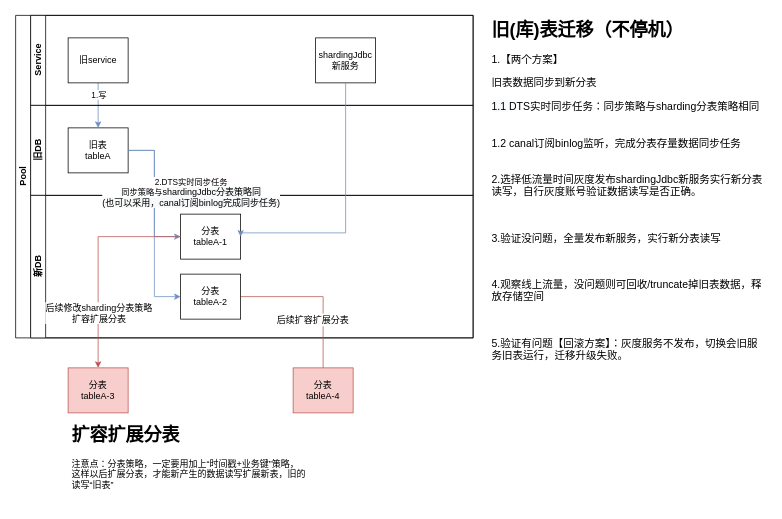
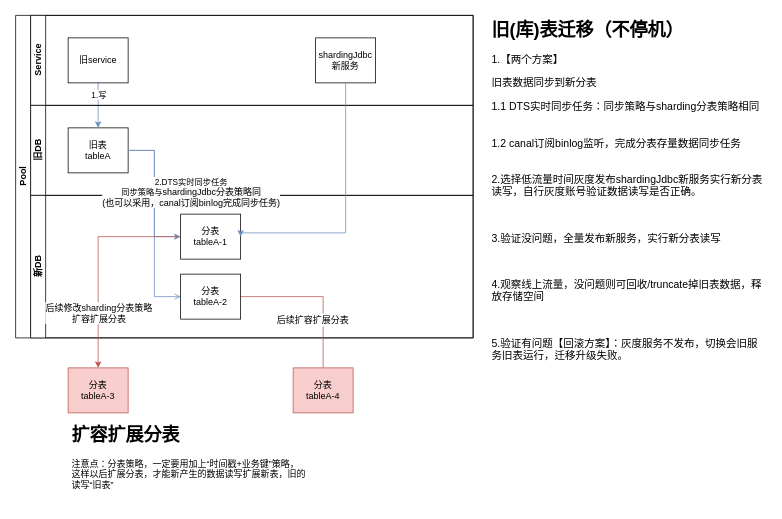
edge "旧表 tableA" -> "分表 tableA-2": arrowhead classic -> open
